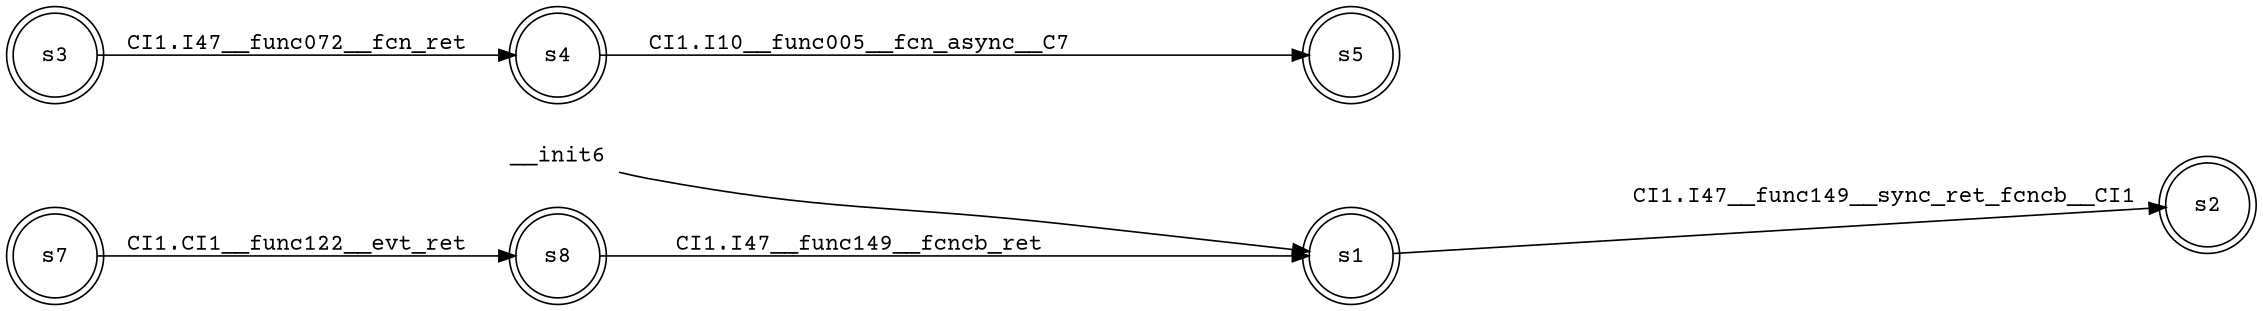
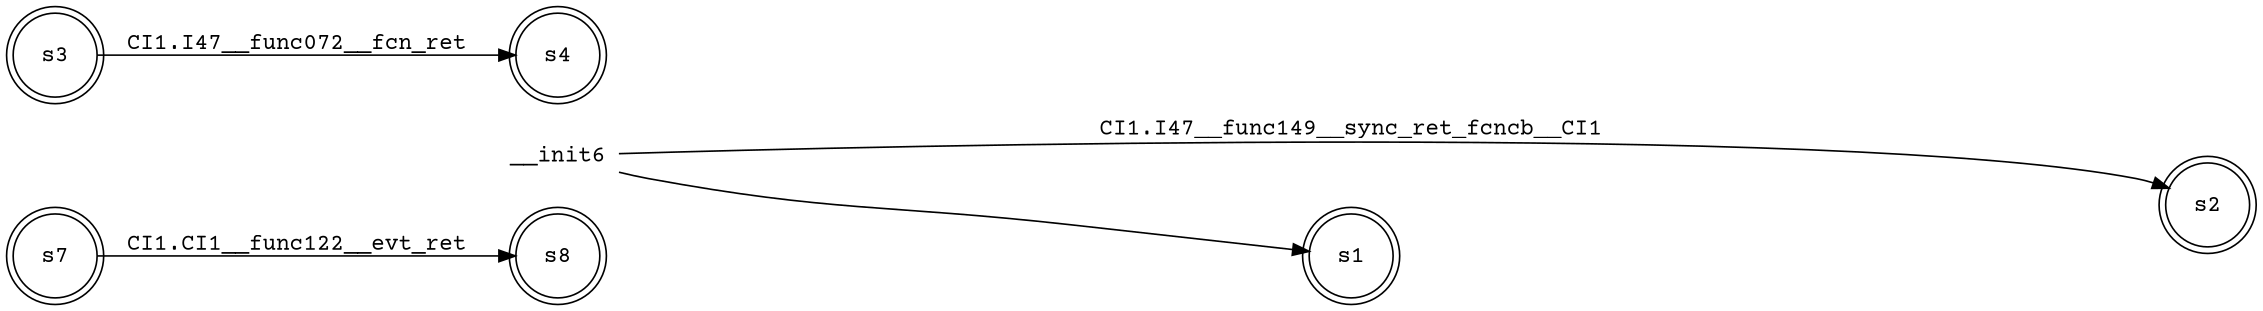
node "s5": removed
edge "s1" -> "s2": now "__init6" -> "s2"
edge "s8" -> "s1": removed, label "CI1.I47__func149__fcncb_ret"
